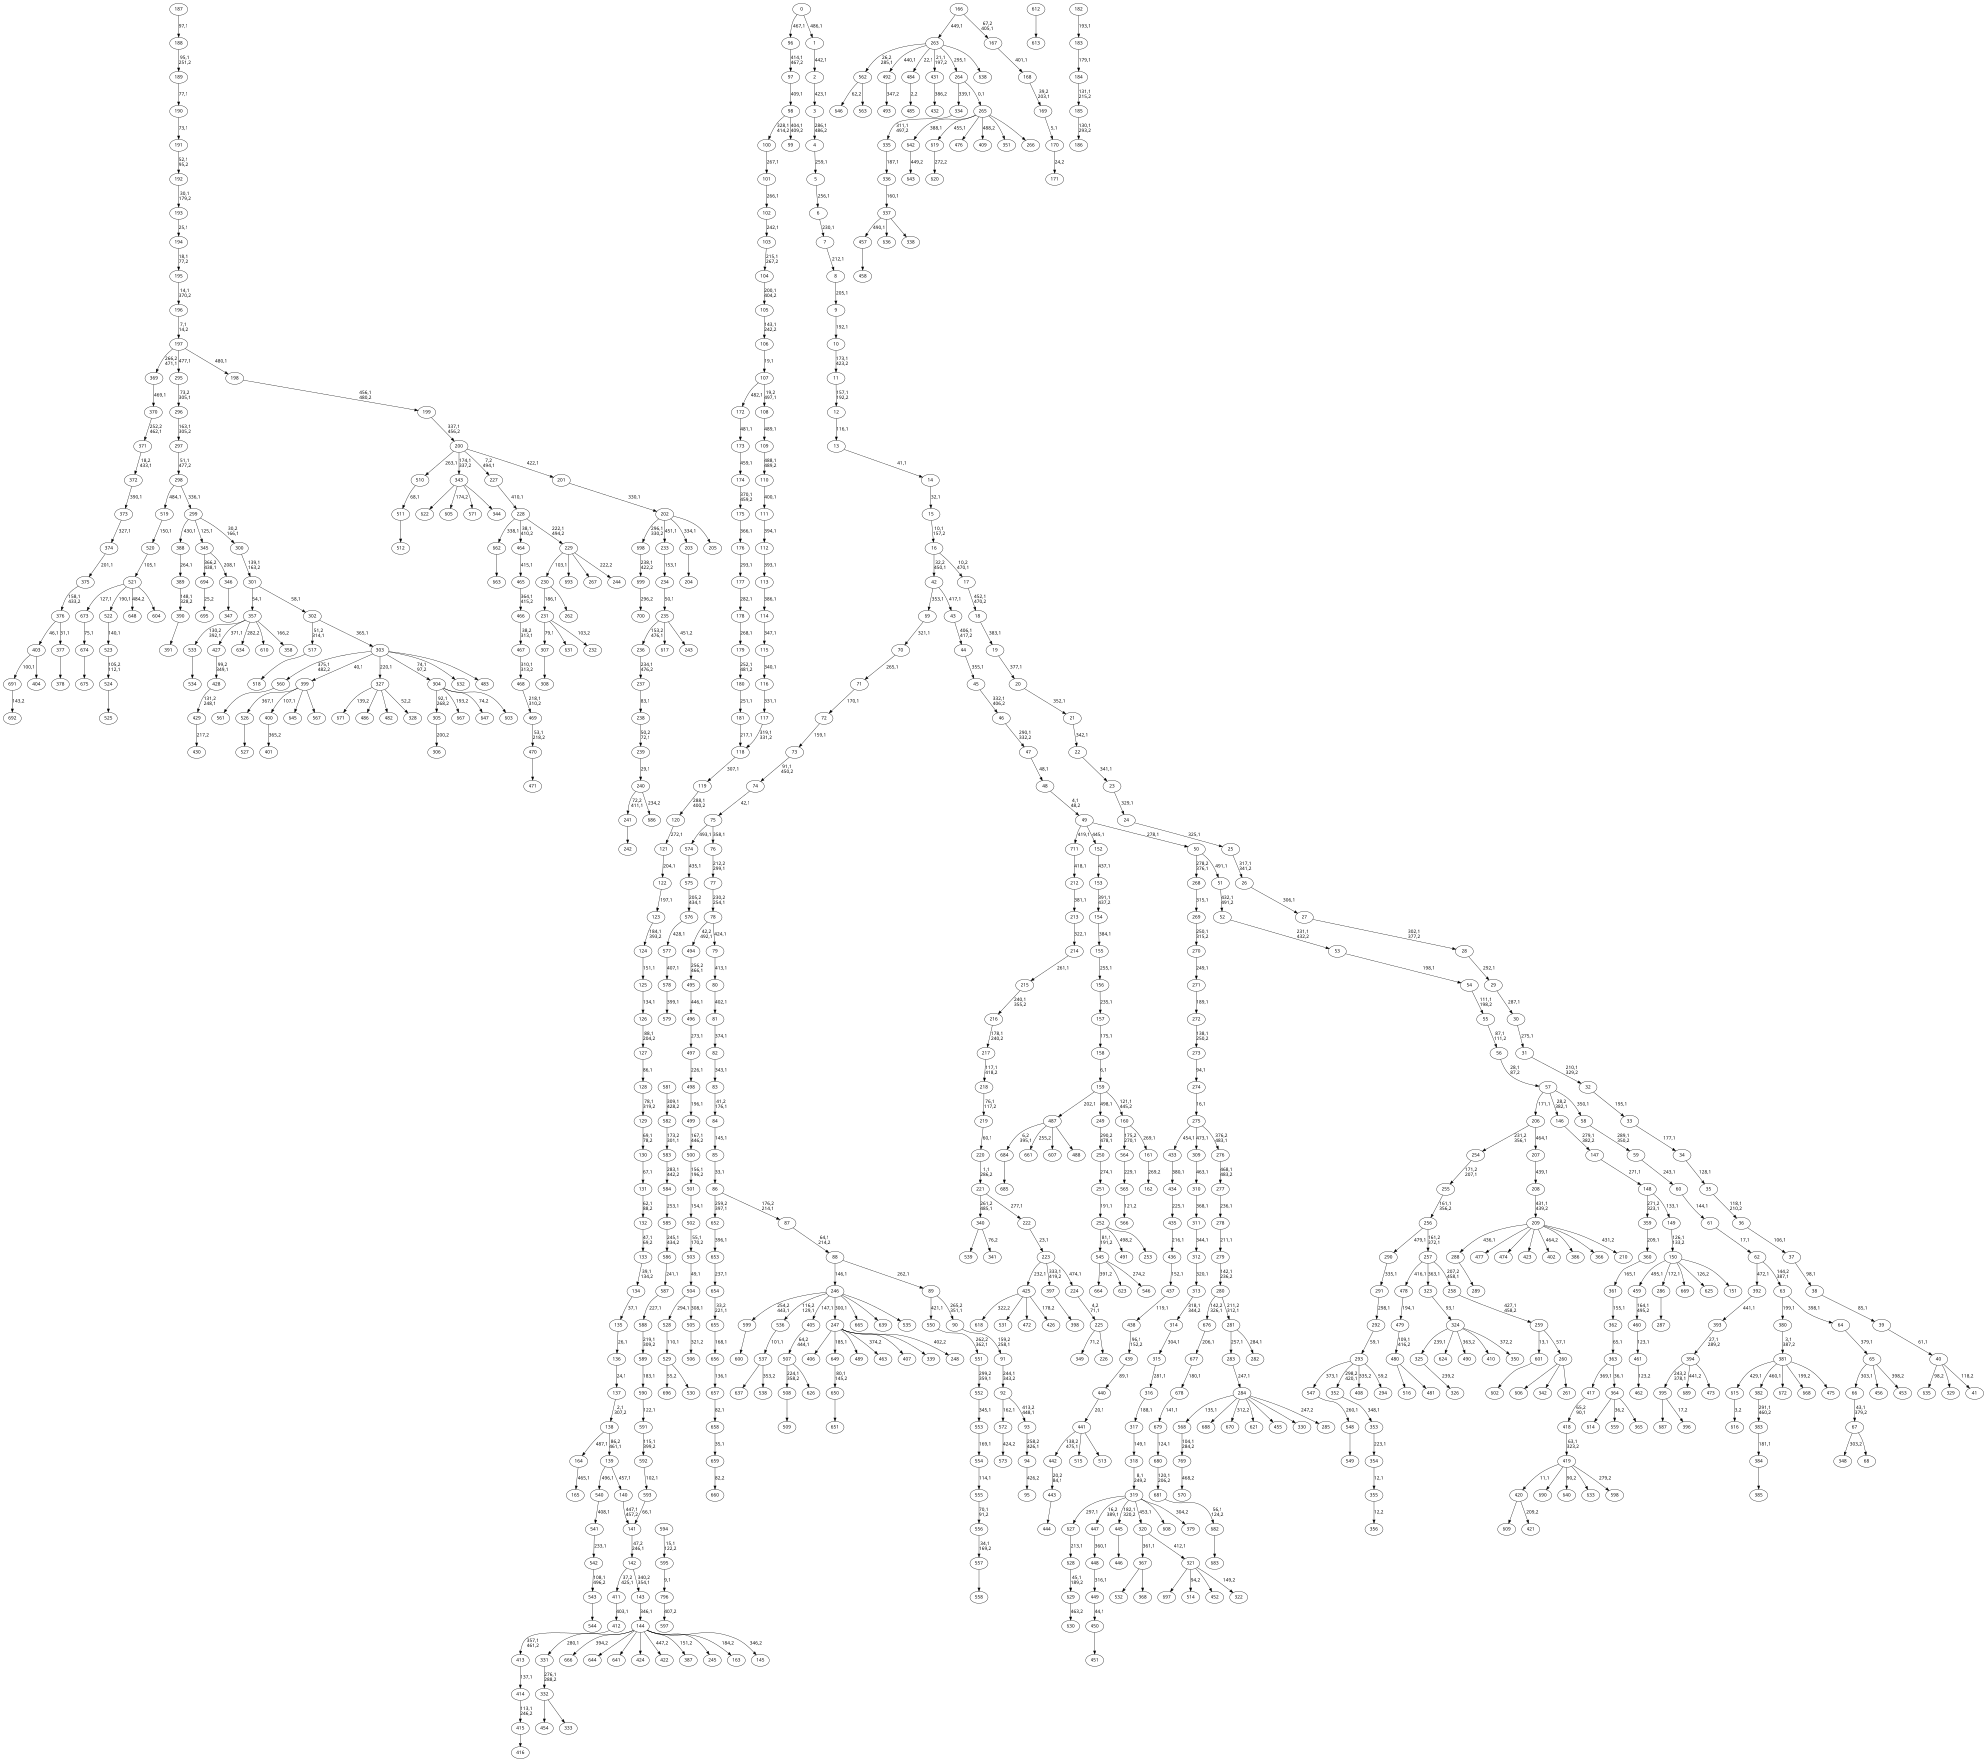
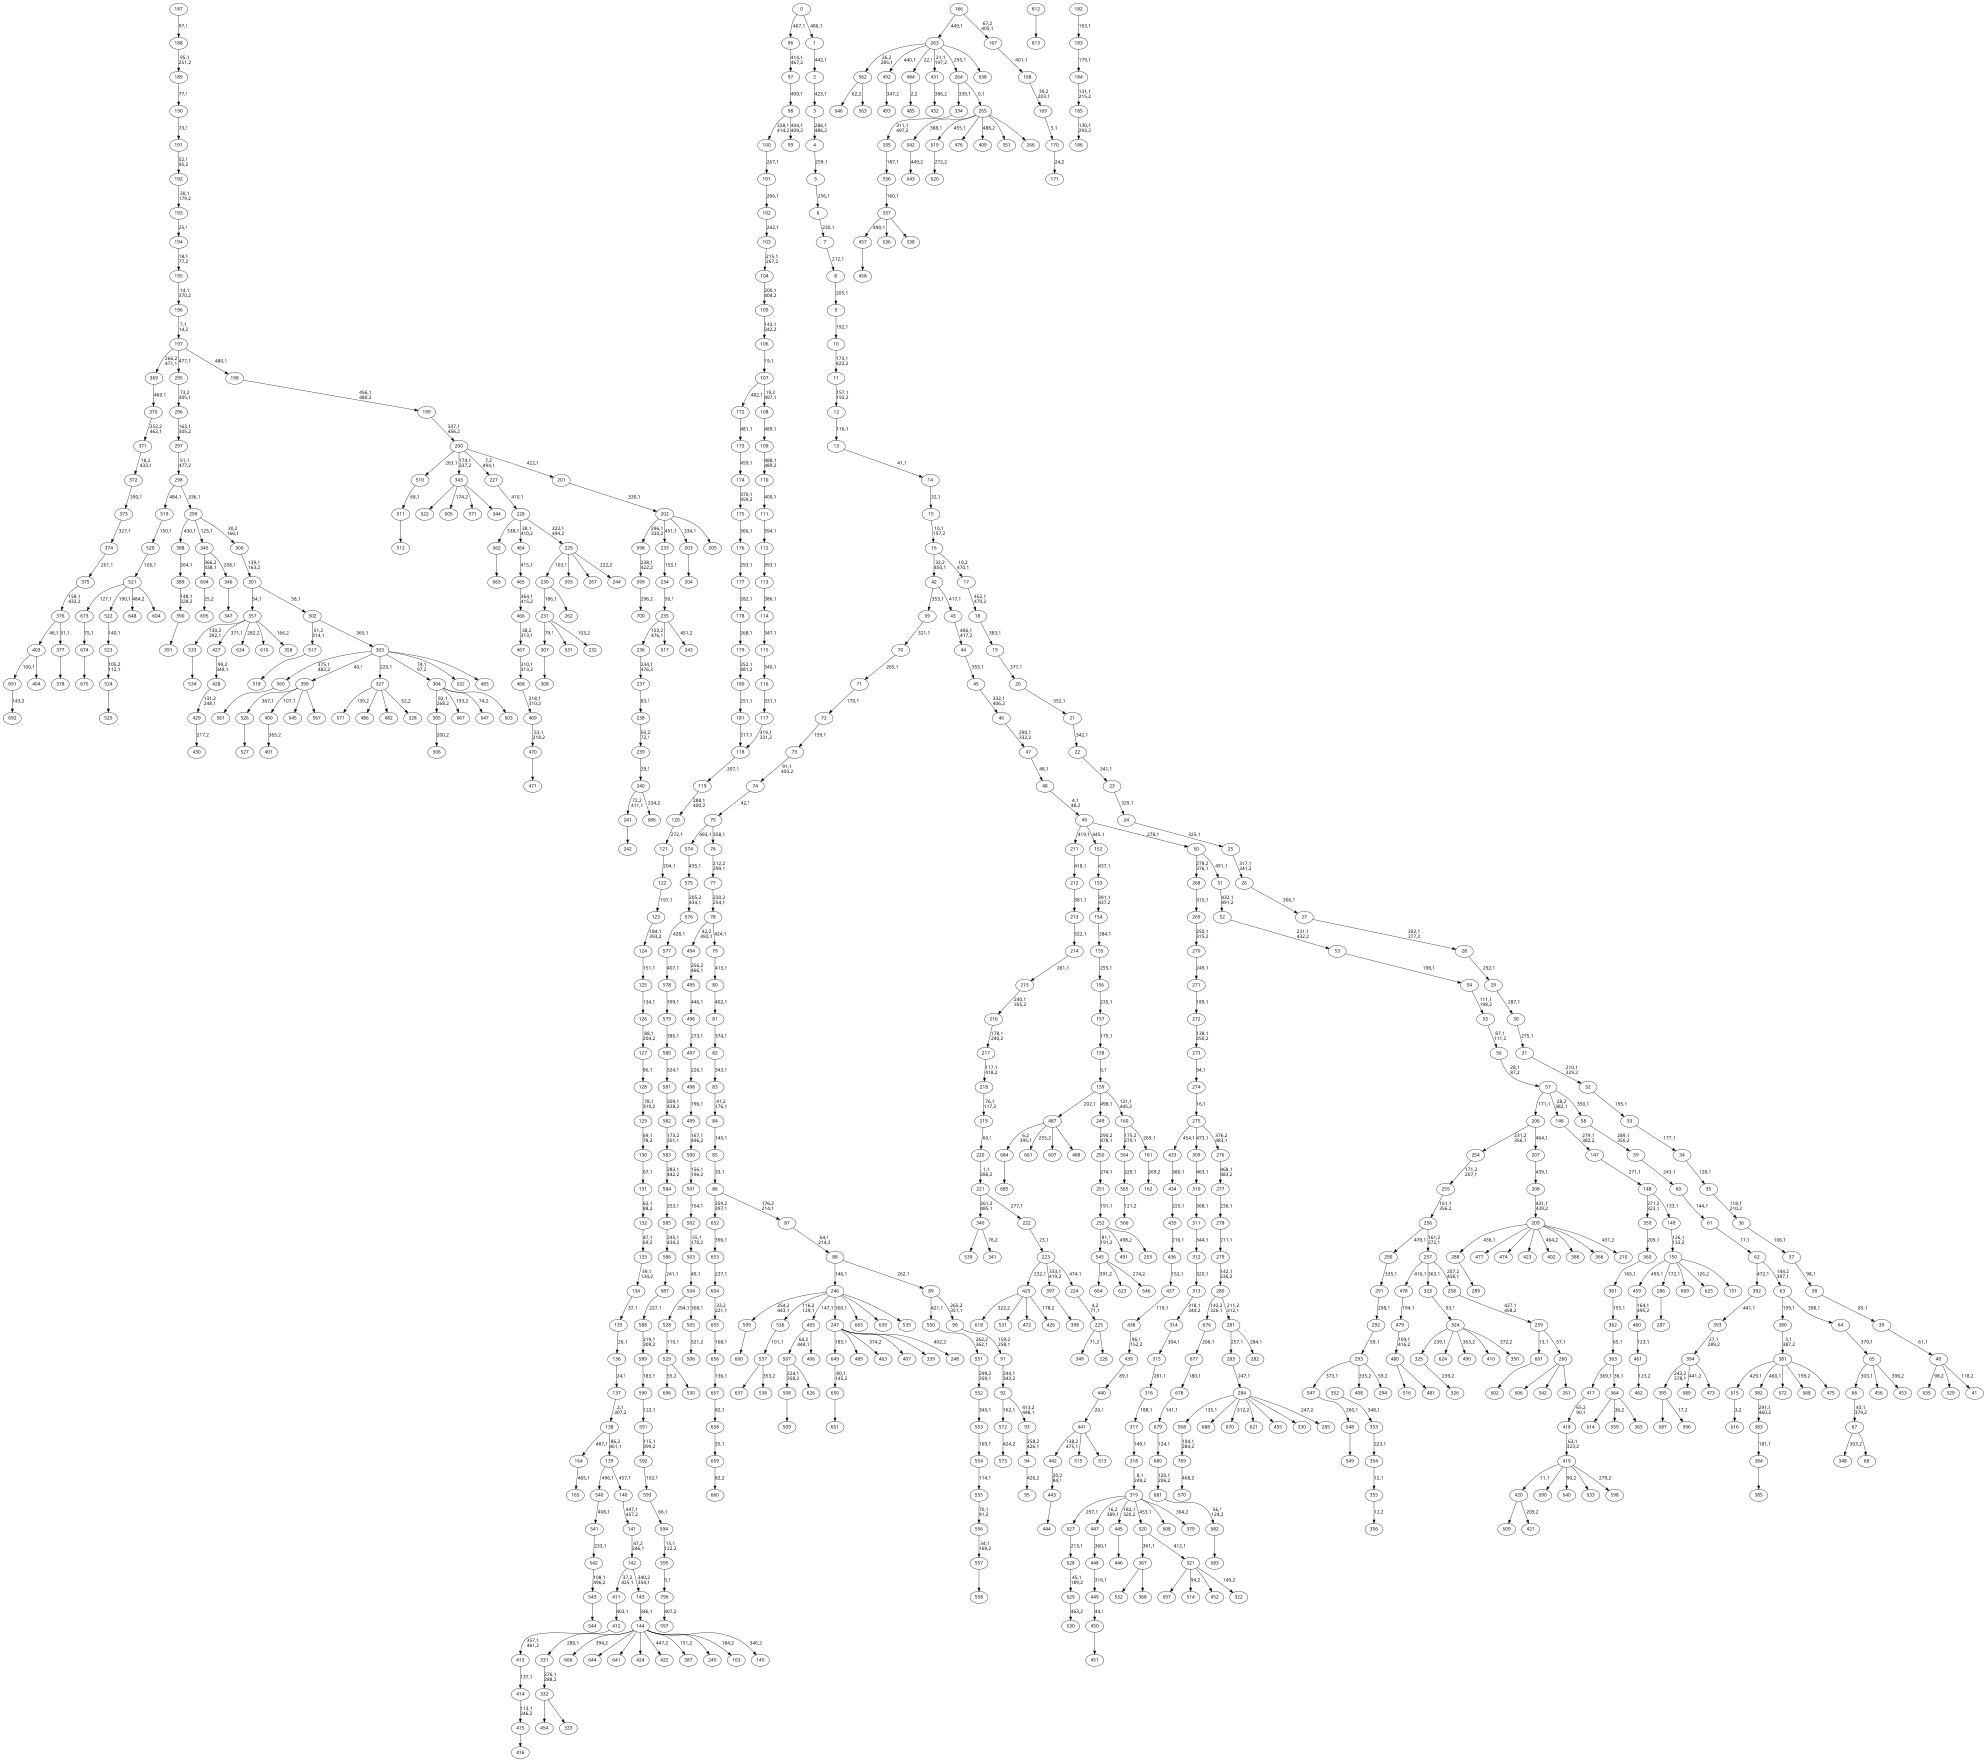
node "711": label "711" -> "211"
node "580": added
edge "247" -> "406": now "405" -> "406"
edge "293" -> "352": removed, label "298,2 420,1"
edge "593" -> "141": now "593" -> "594"
